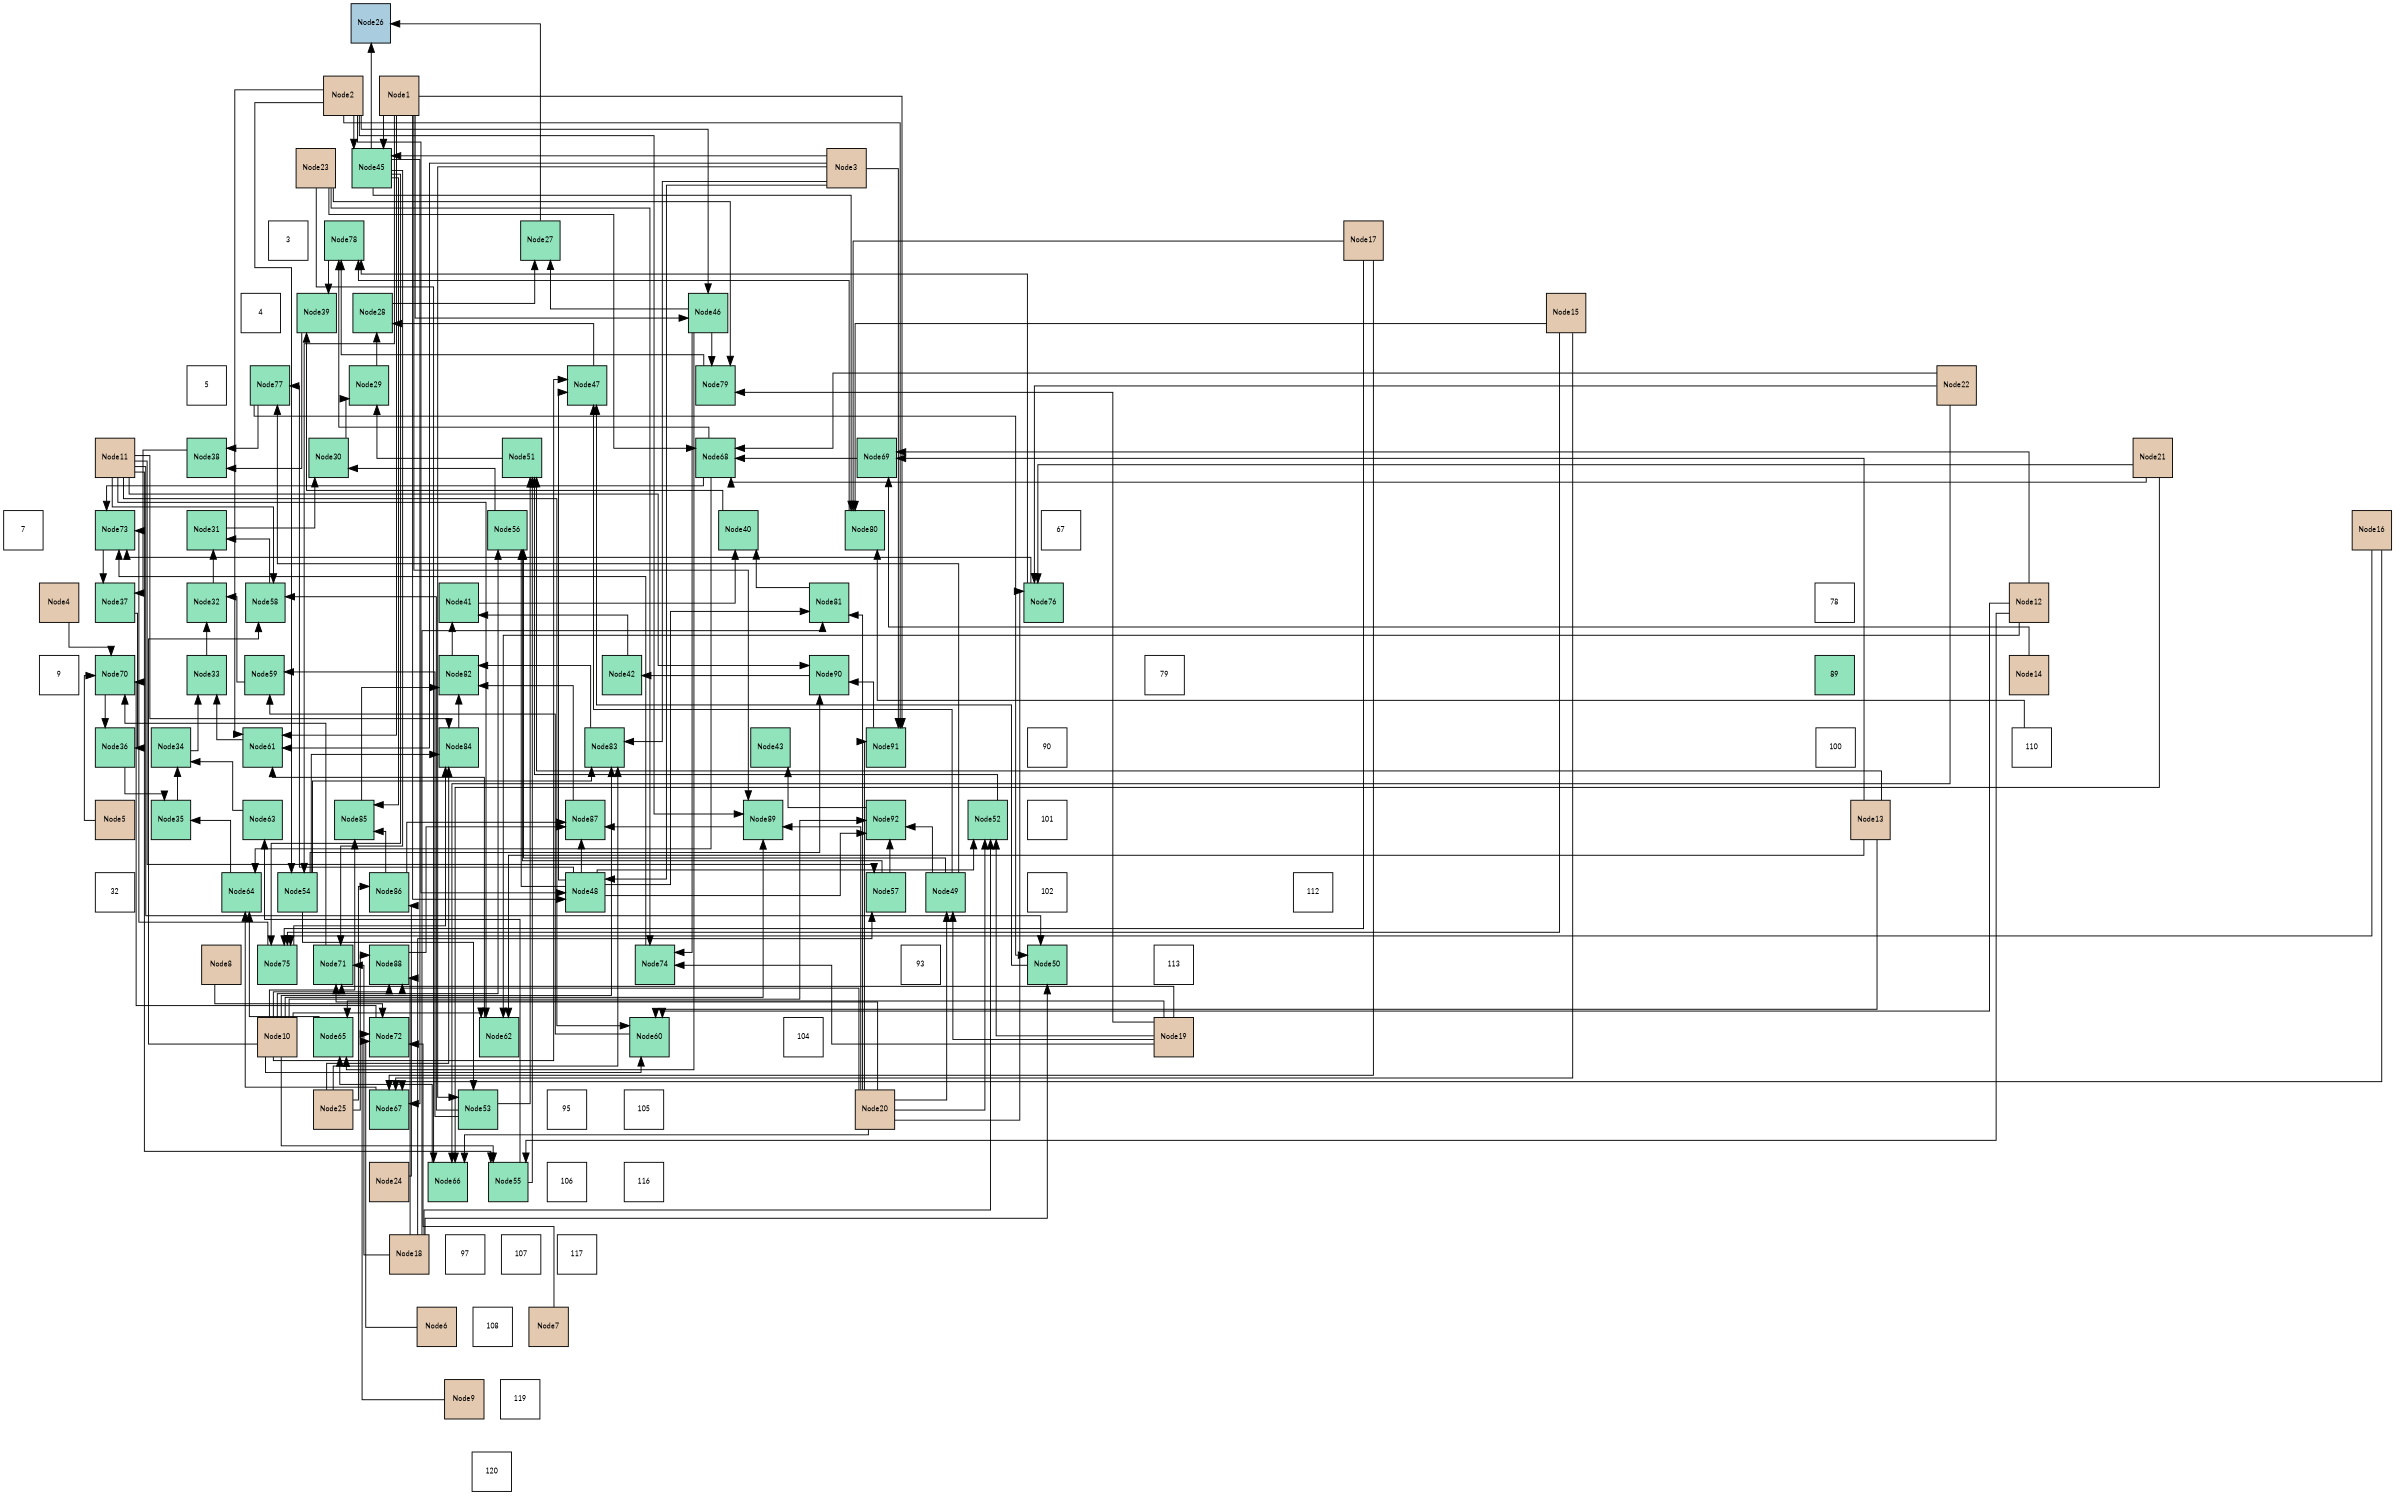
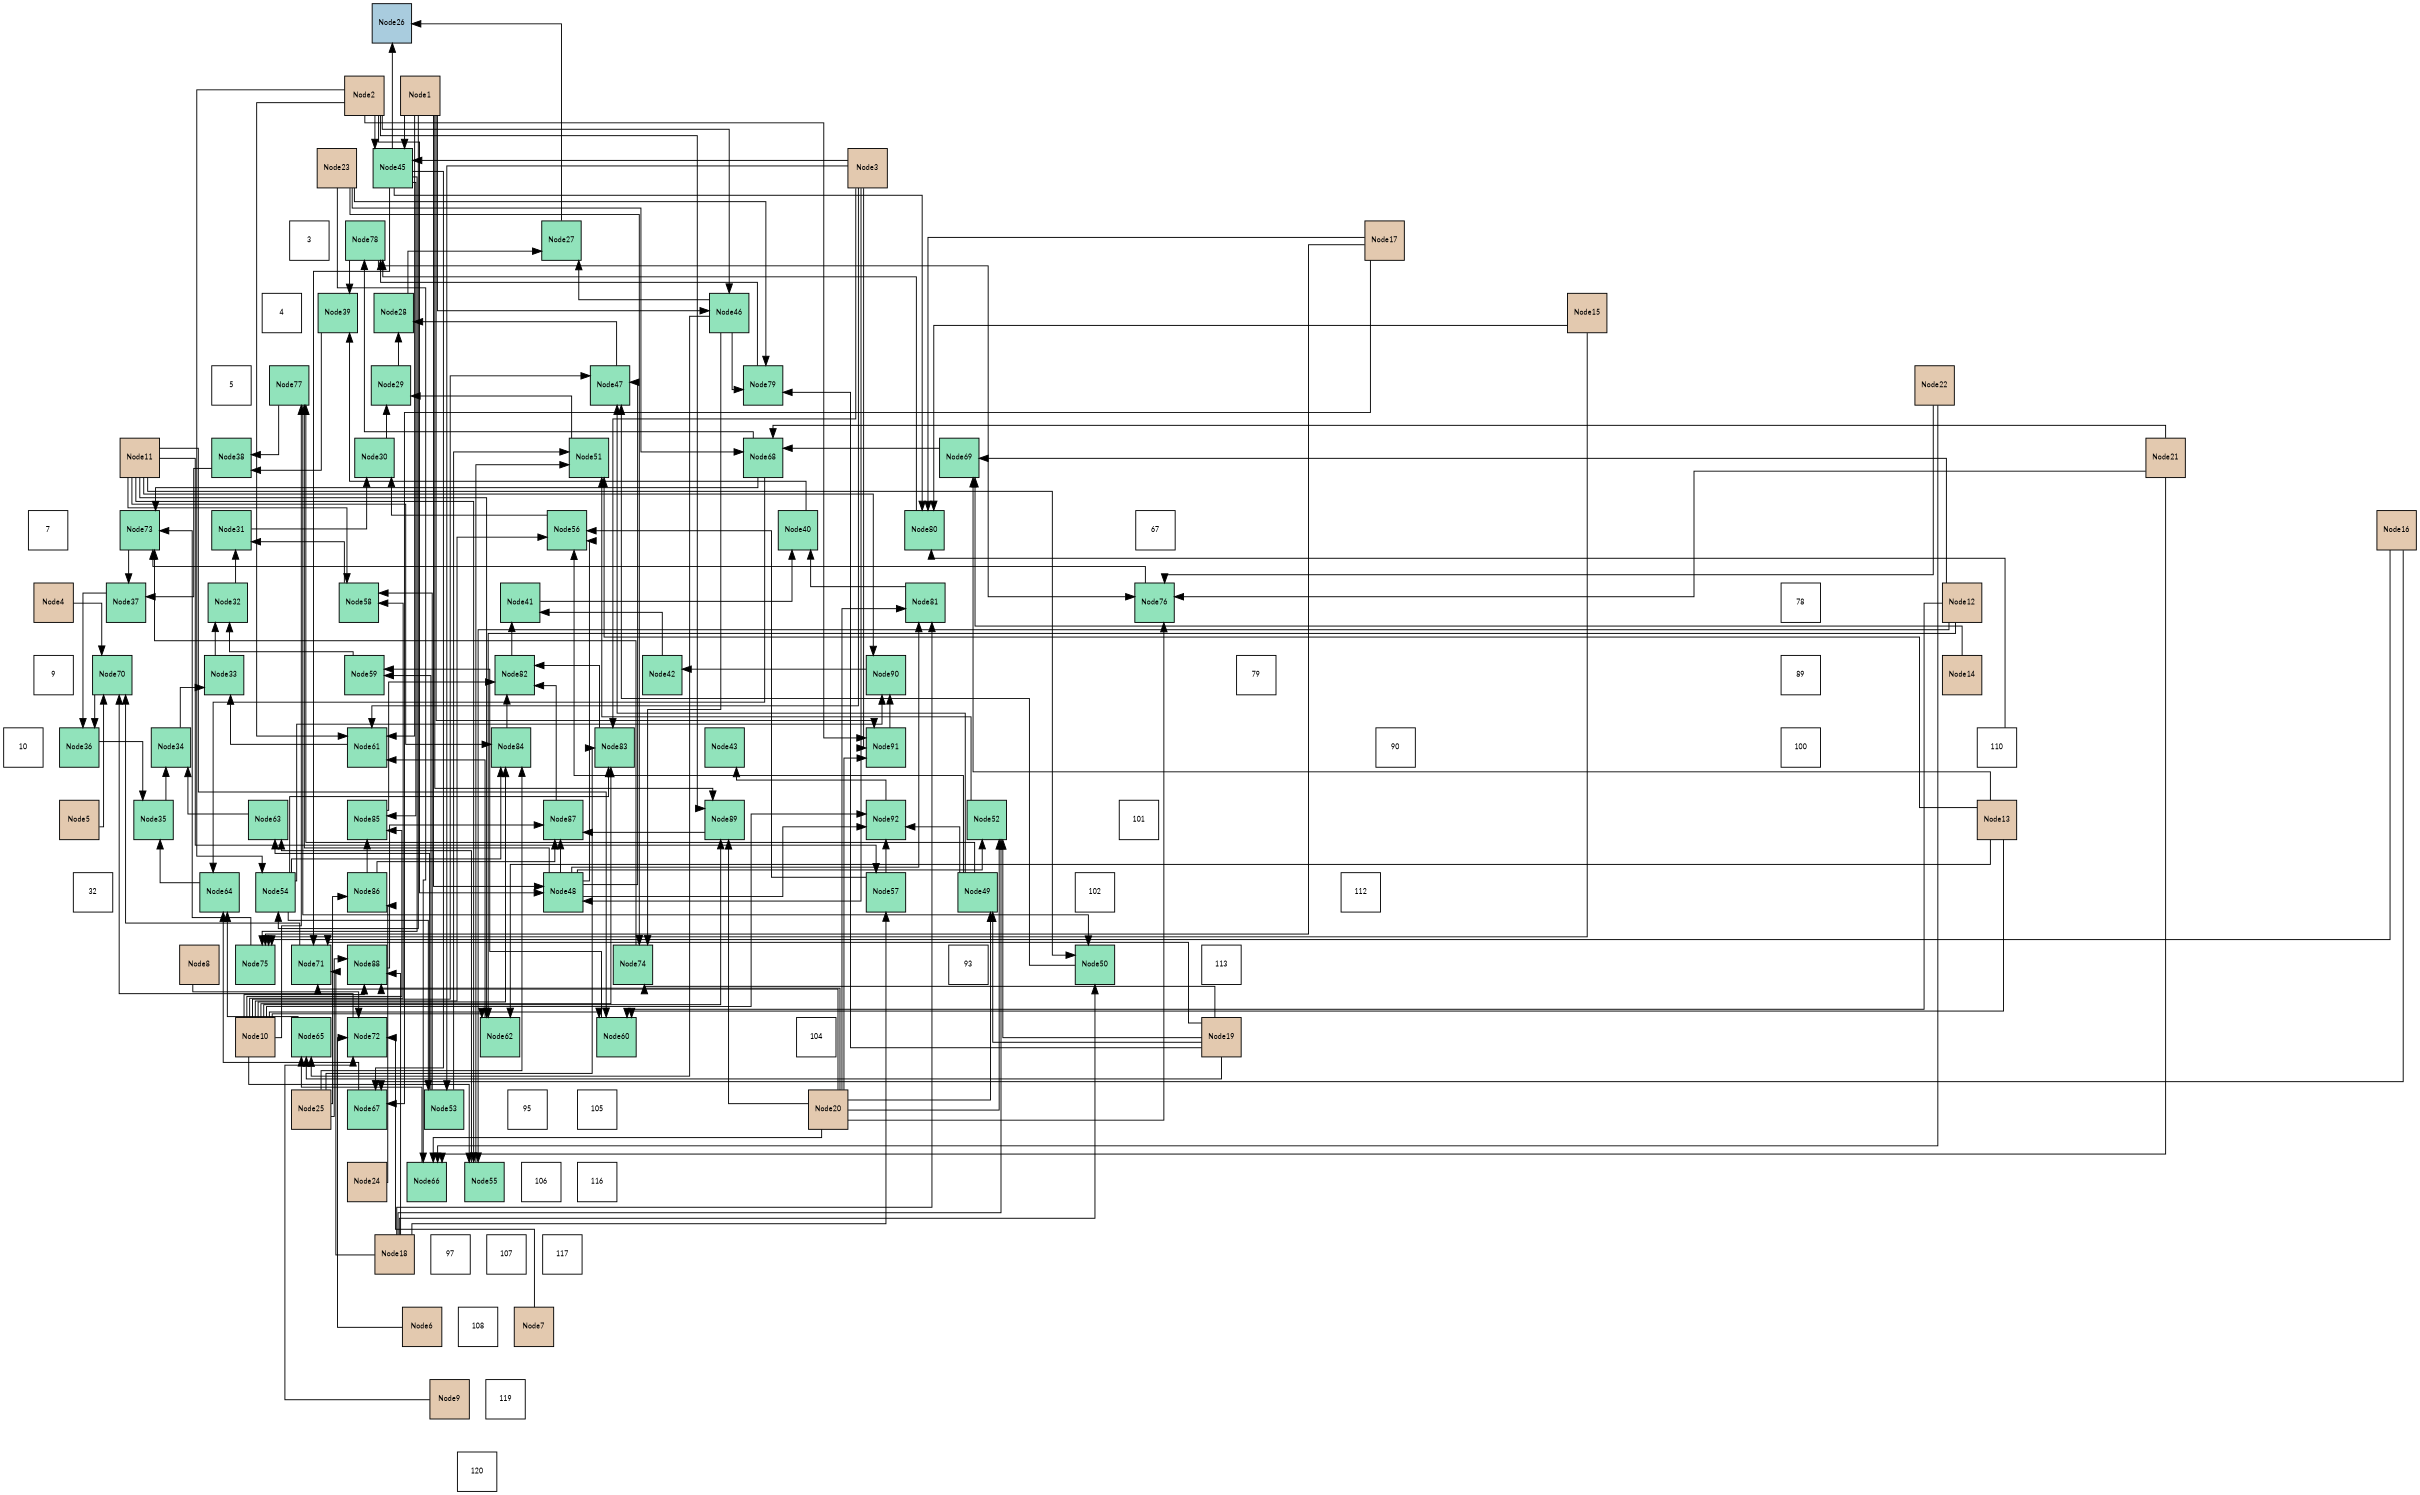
edge "Node76" -> "Node78": reversed
edge "Node22" -> "Node68": removed
node "89": fillcolor #91e3bb -> #ffffff
edge "Node10" -> "Node77": added
node "10": added
edge "Node53" -> "Node63": added
edge "Node75" -> "Node84": now "Node10" -> "Node84"
edge "Node15" -> "Node67": removed
